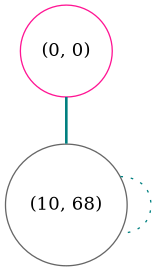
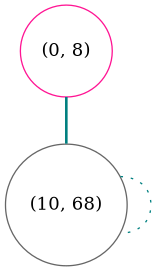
node "(0, 0)": label "(0, 0)" -> "(0, 8)"
